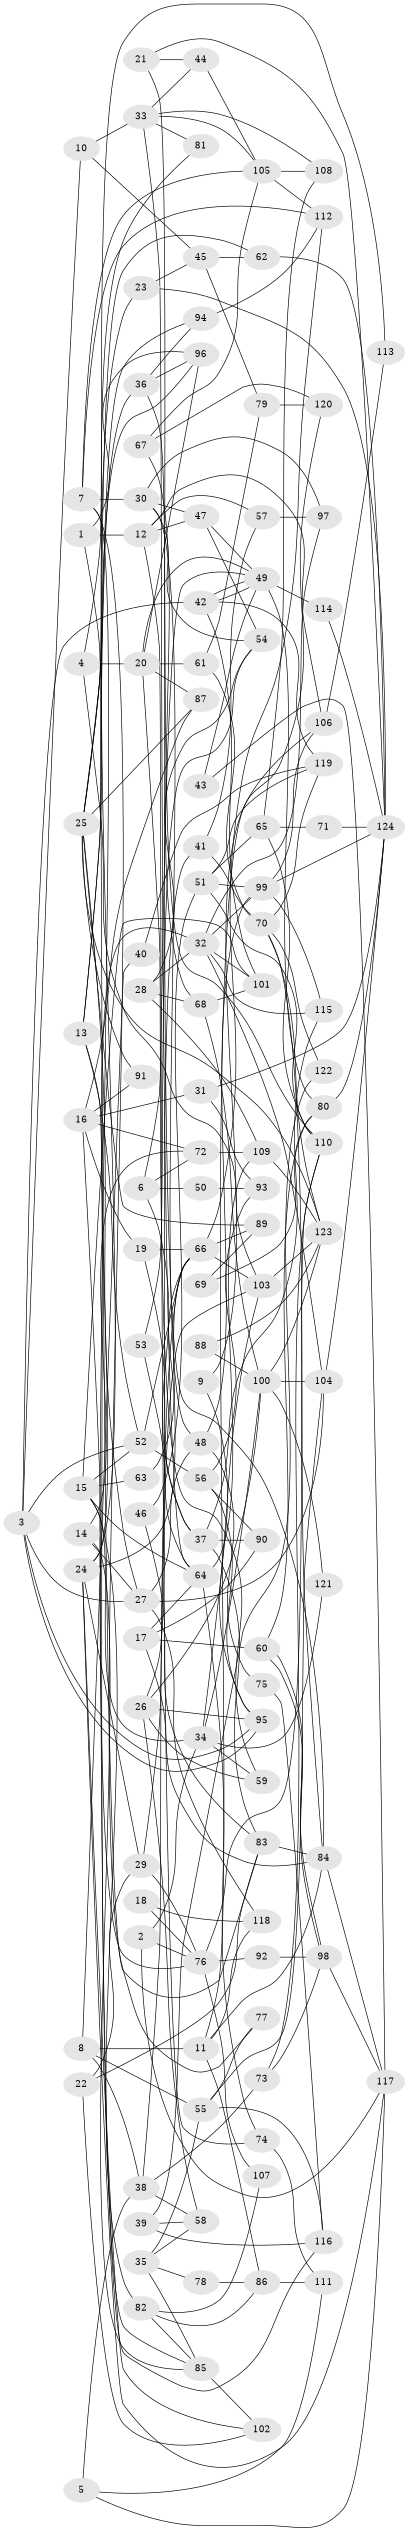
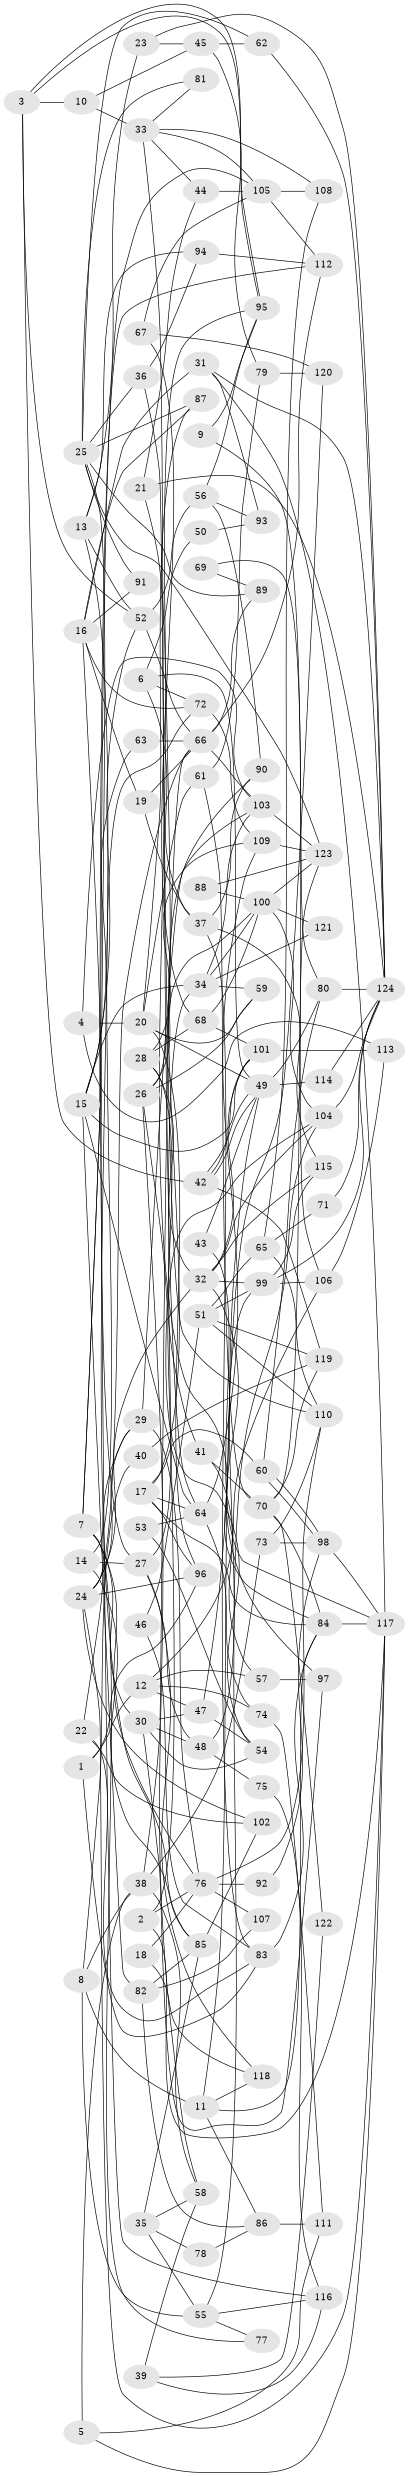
edge "96" -- "36": now "96" -- "17"
edge "31" -- "117": added
edge "101" -- "113": added
edge "3" -- "27": removed
